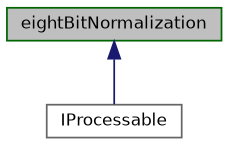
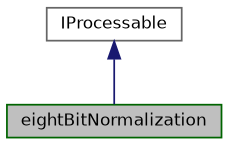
edge "IProcessable" -> "eightBitNormalization": reversed
